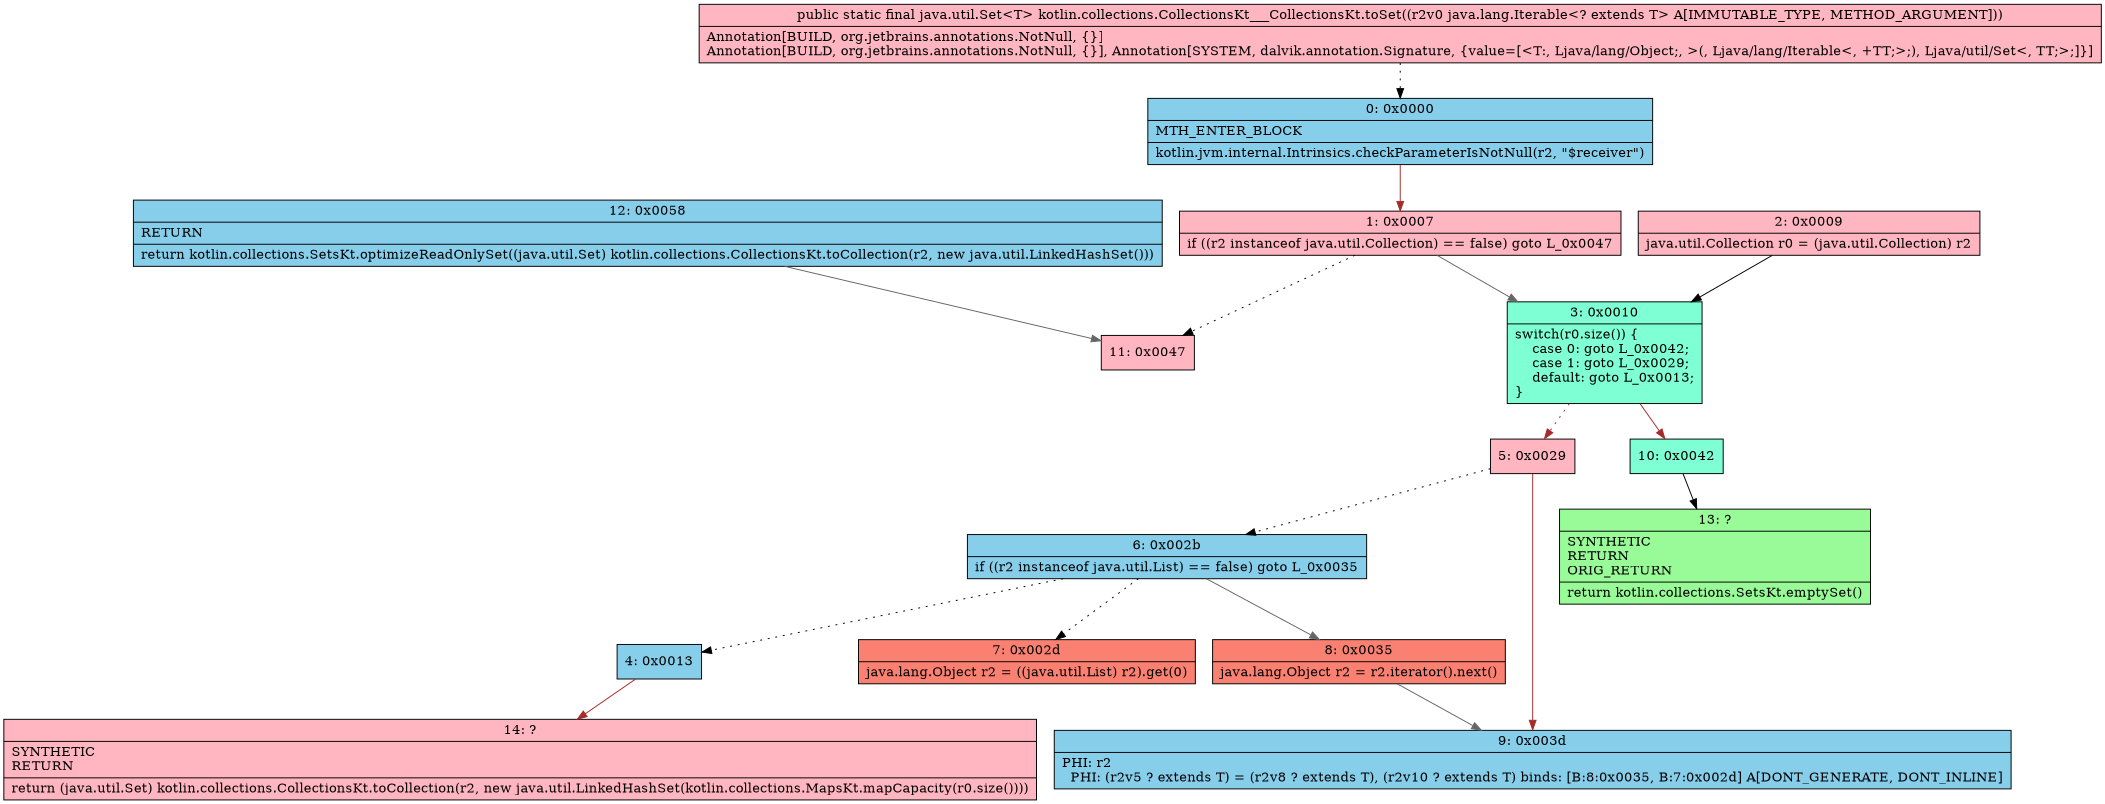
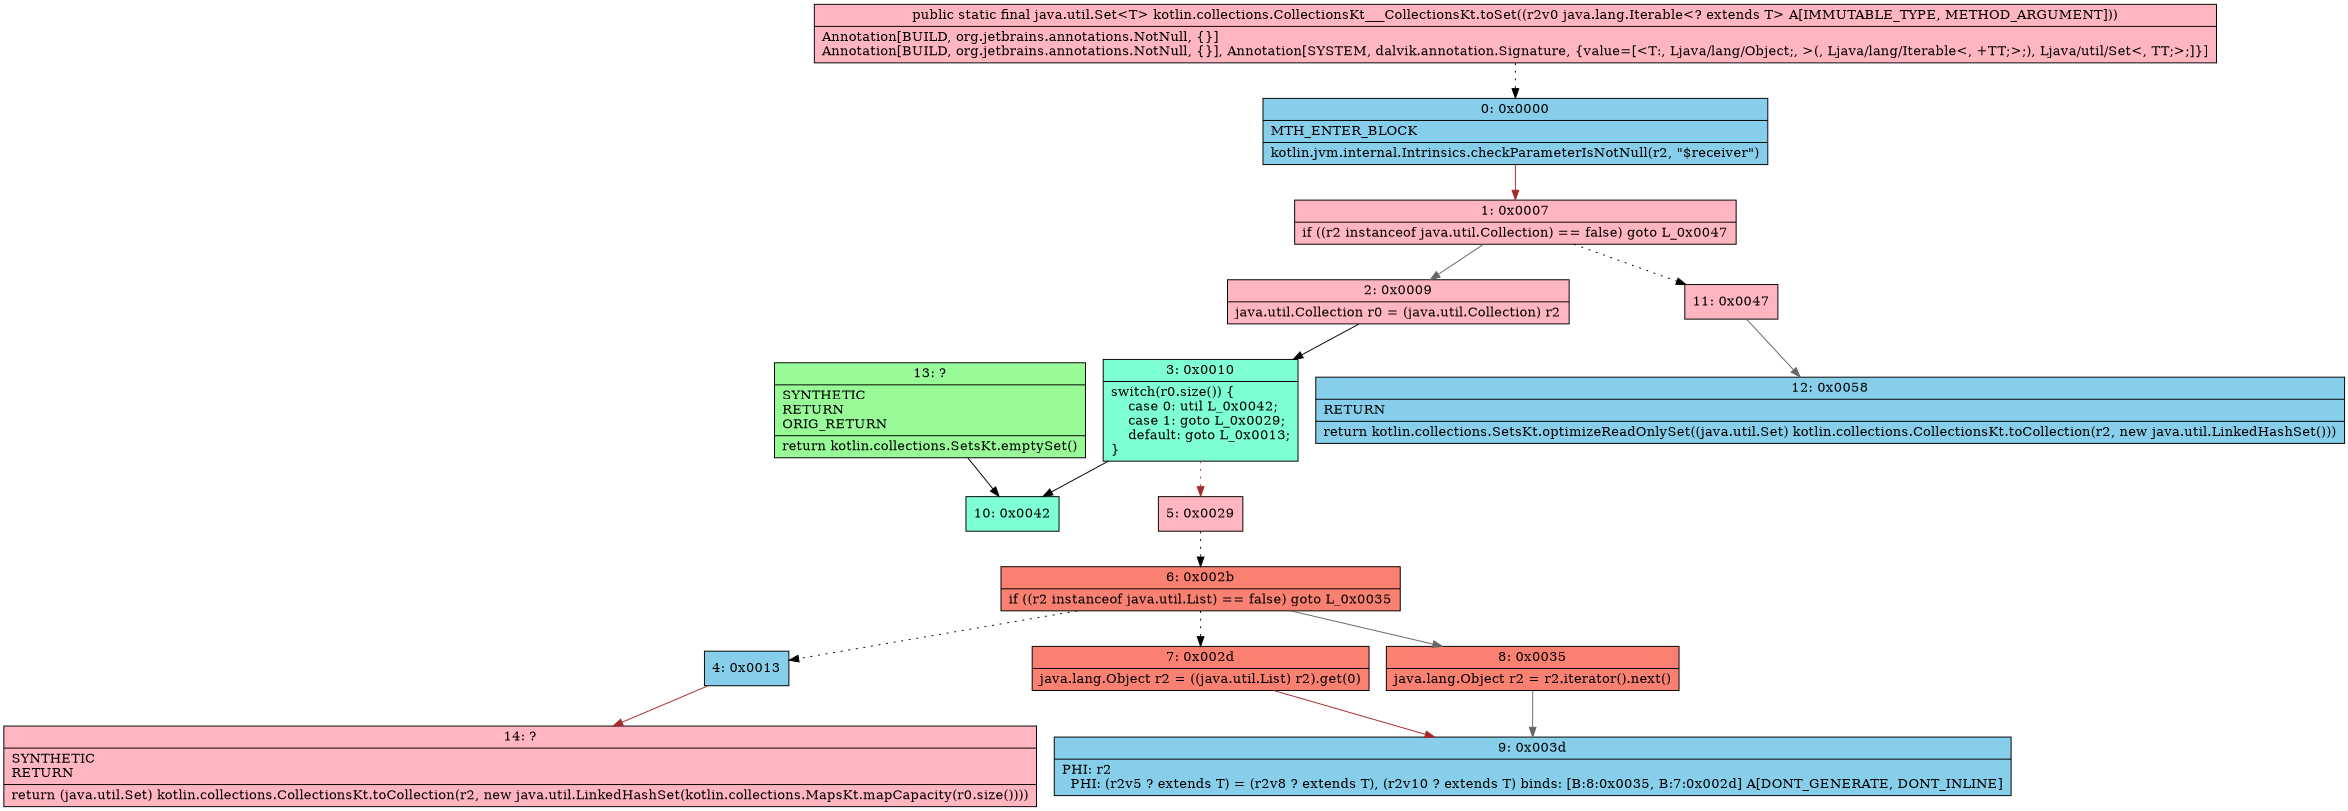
edge "1: 0x0007" -> "3: 0x0010": now "1: 0x0007" -> "2: 0x0009"
edge "12: 0x0058" -> "11: 0x0047": reversed
node "3: 0x0010": text "case 0: goto L_0x0042;" -> "case 0: util L_0x0042;"
edge "3: 0x0010" -> "10: 0x0042": color brown -> black
edge "10: 0x0042" -> "13: ?": reversed
node "6: 0x002b": fillcolor skyblue -> salmon
edge "5: 0x0029" -> "9: 0x003d": now "7: 0x002d" -> "9: 0x003d"
